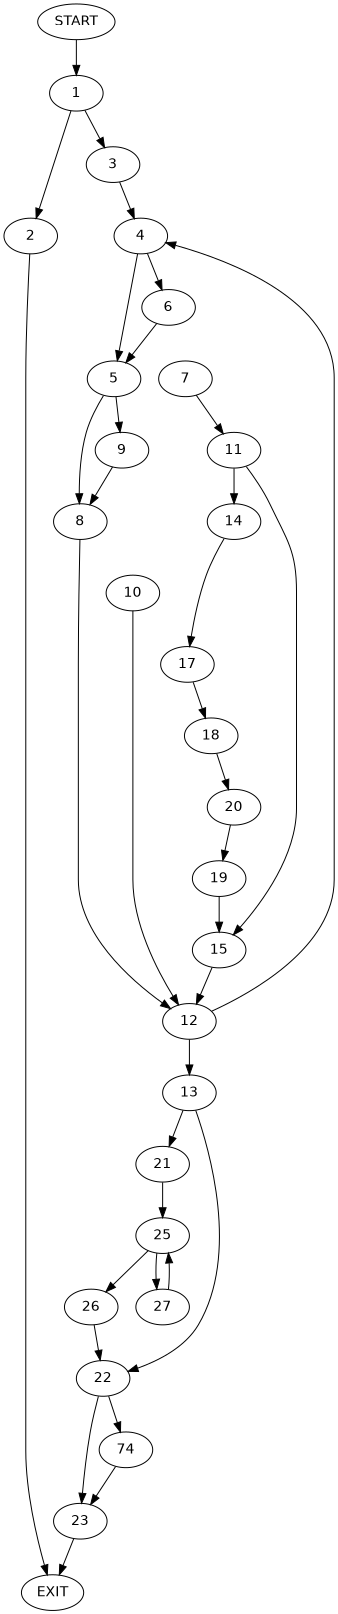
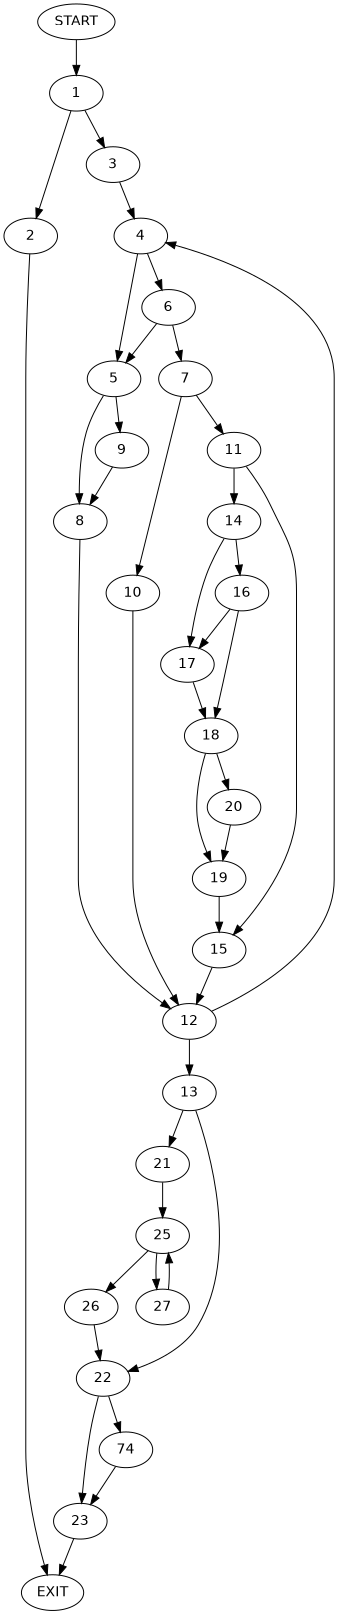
edge "6" -> "7": added
edge "7" -> "10": added
node "16": added
edge "18" -> "19": added
